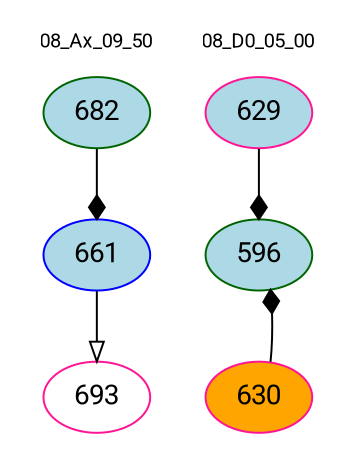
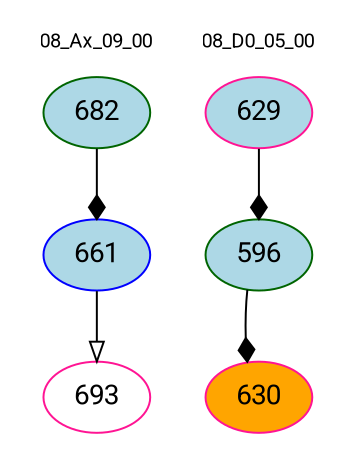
cluster "08_Ax_09_50": label "08_Ax_09_50" -> "08_Ax_09_00"
edge "630" -> "596": reversed
